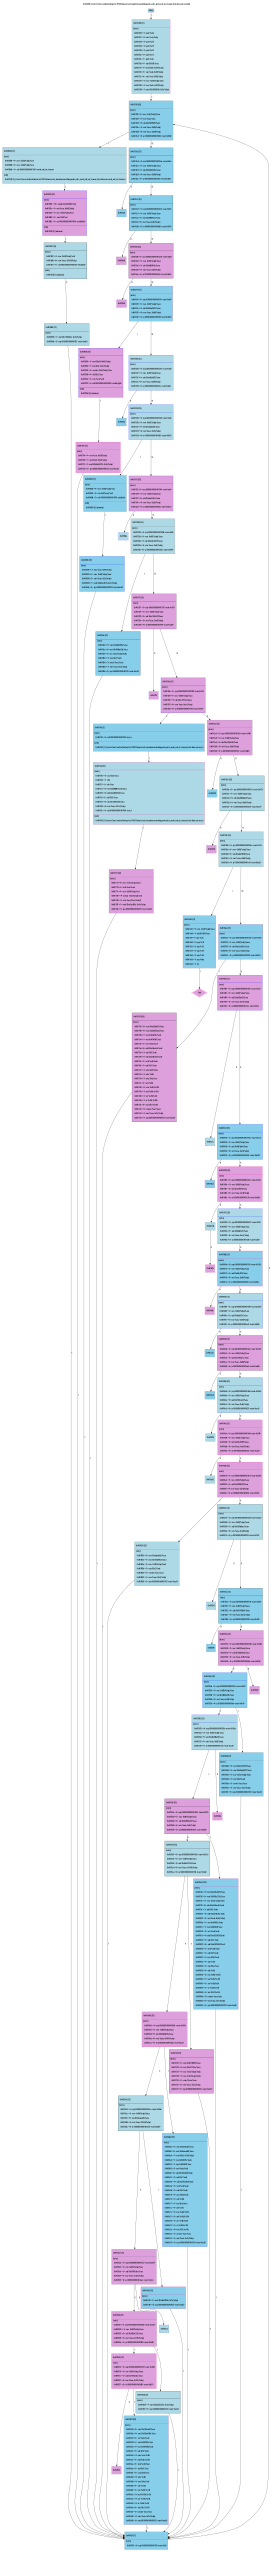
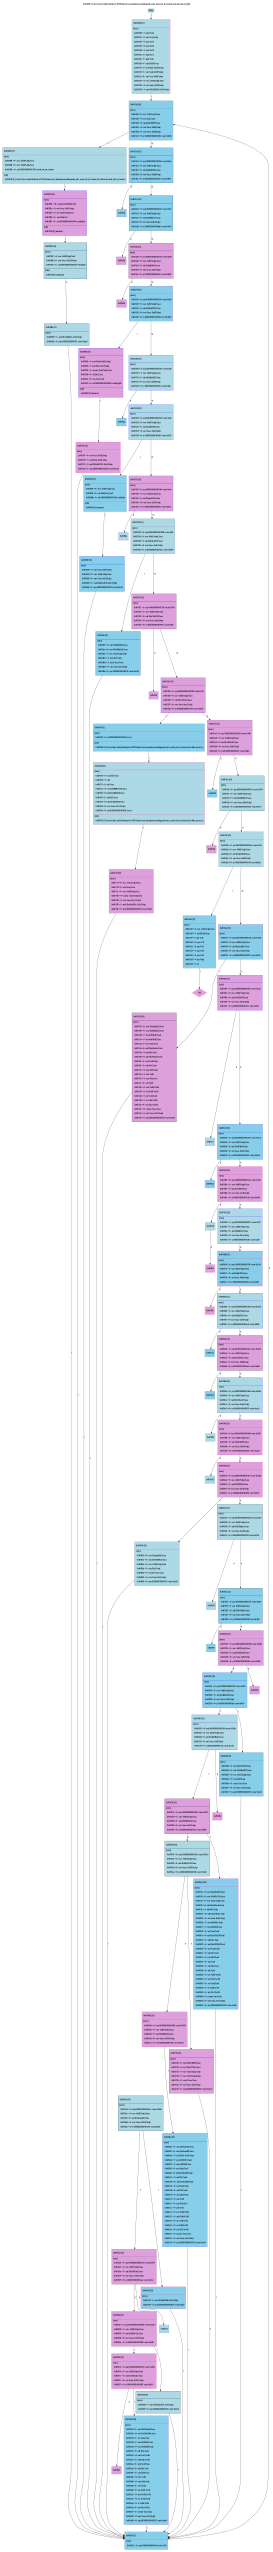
edge "0x4015b0 [25]" -> "0x4015c9 [25]": removed, label "3"
